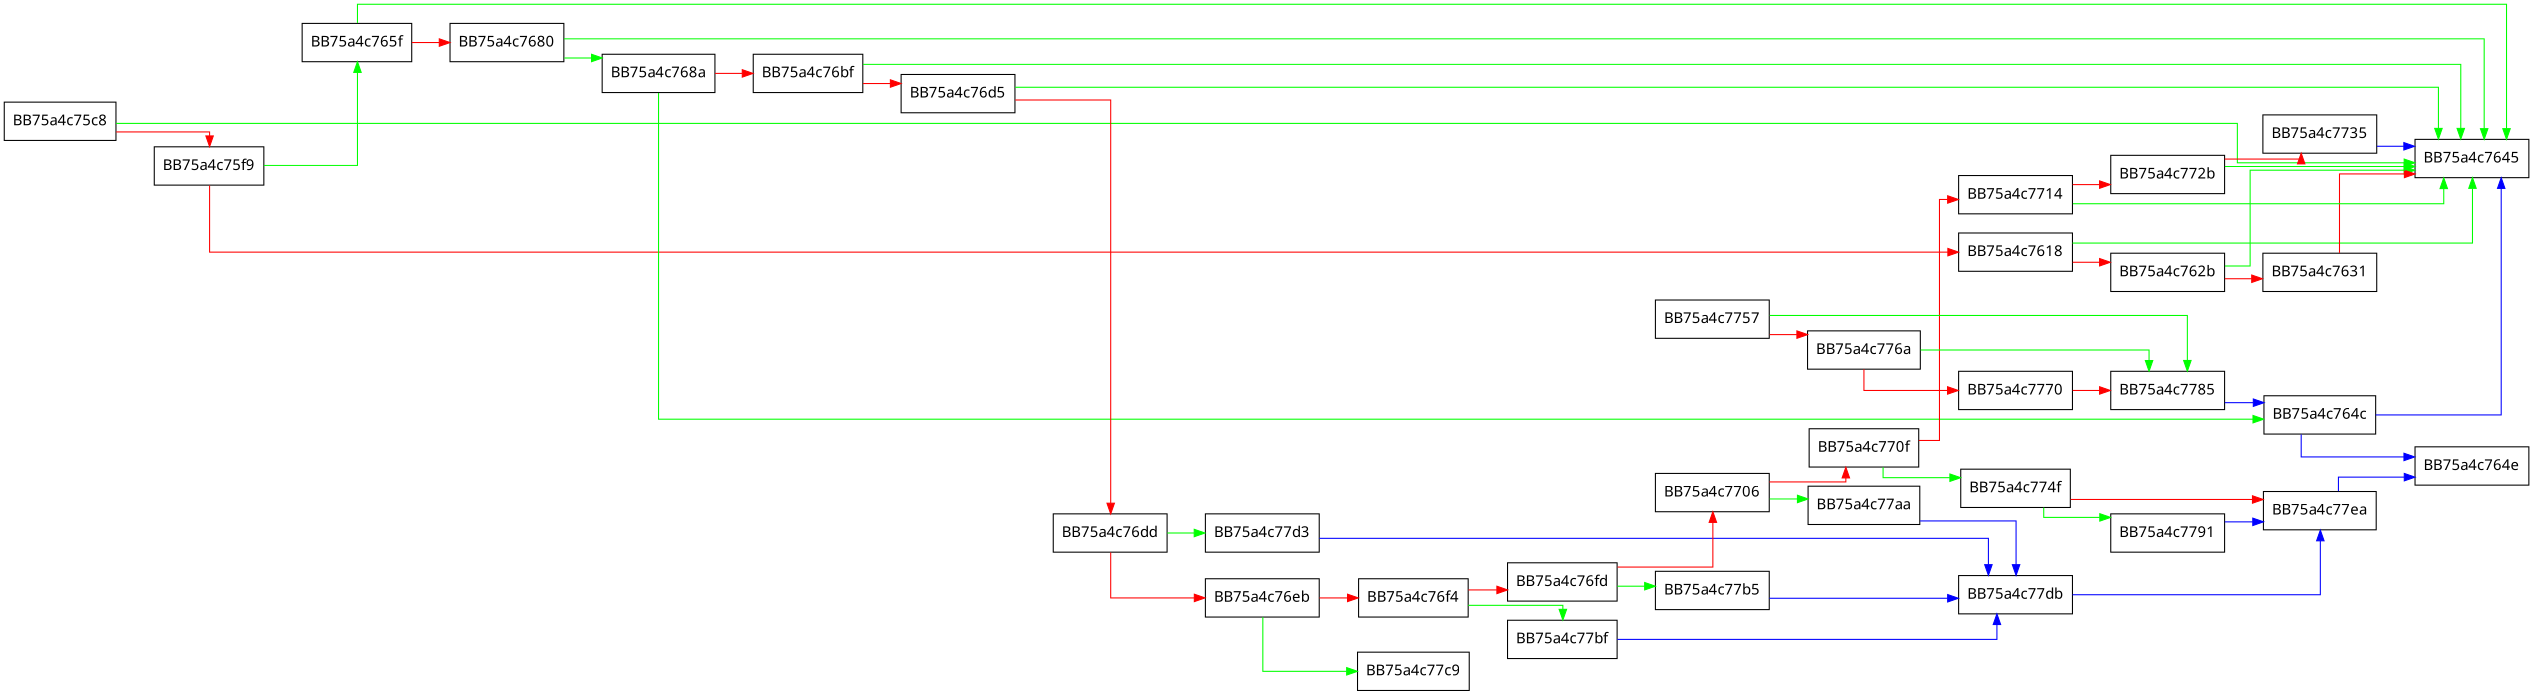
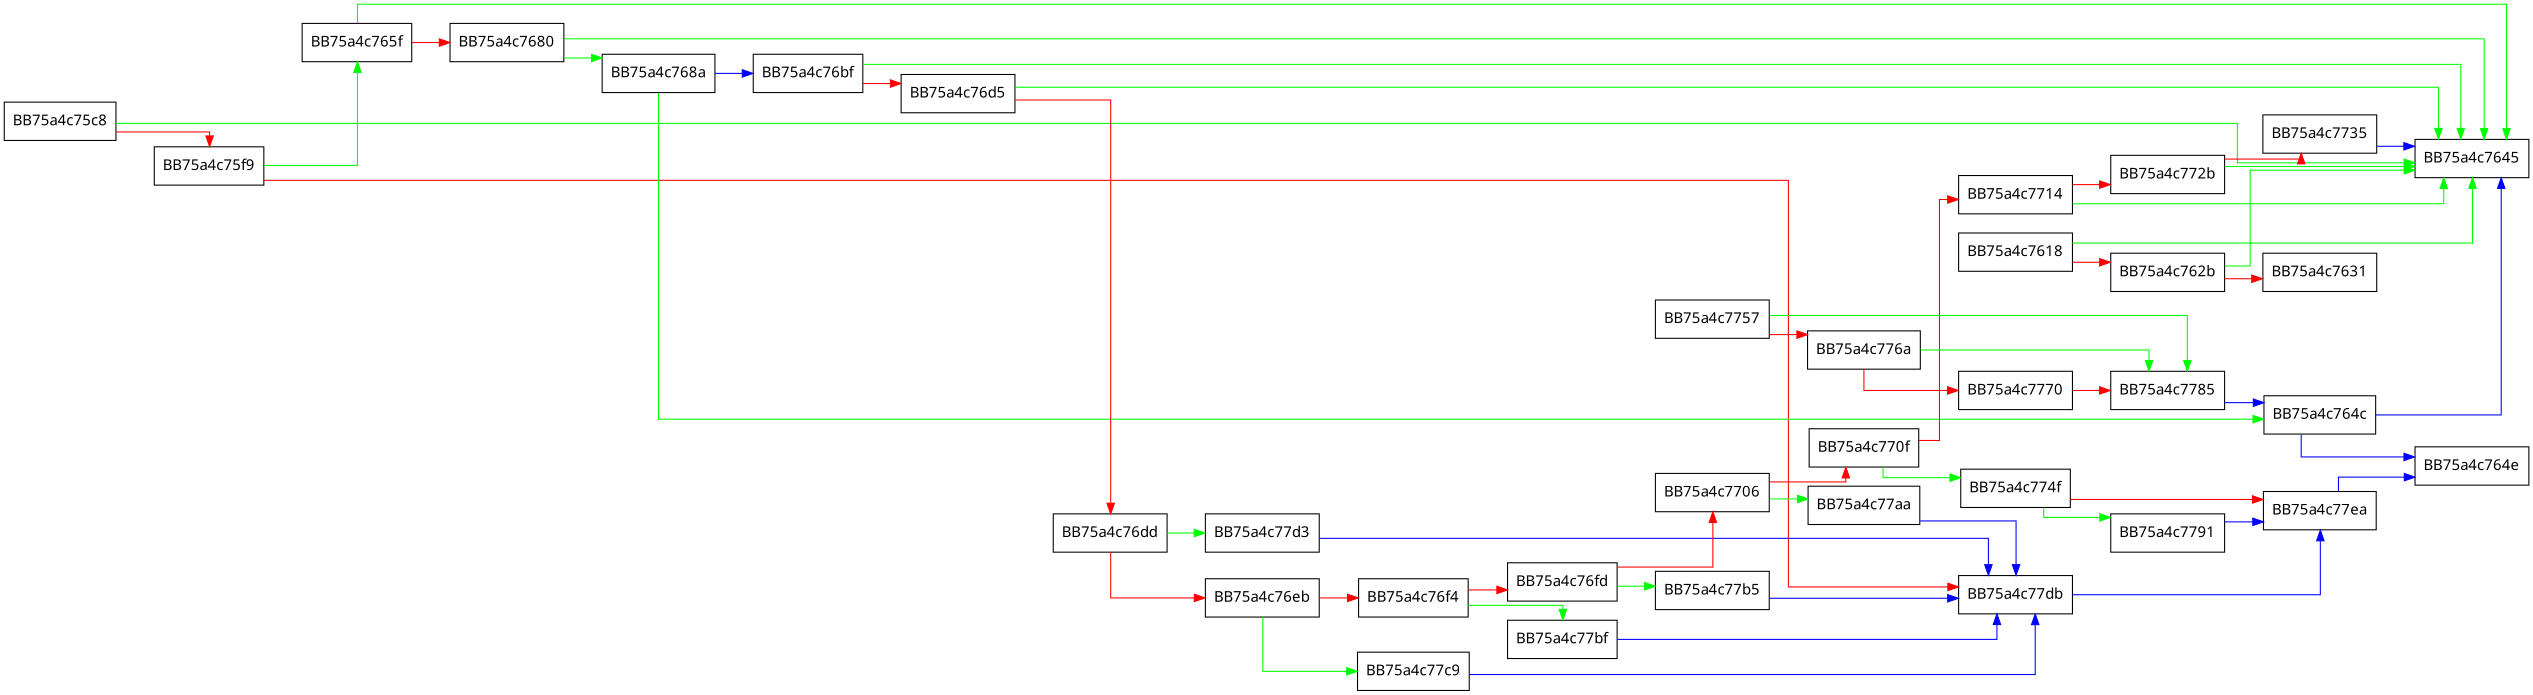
edge "BB75a4c768a" -> "BB75a4c76bf": color red -> blue
edge "BB75a4c7631" -> "BB75a4c7645": removed
edge "BB75a4c75f9" -> "BB75a4c7618": now "BB75a4c75f9" -> "BB75a4c77db"
edge "BB75a4c77c9" -> "BB75a4c77db": added
